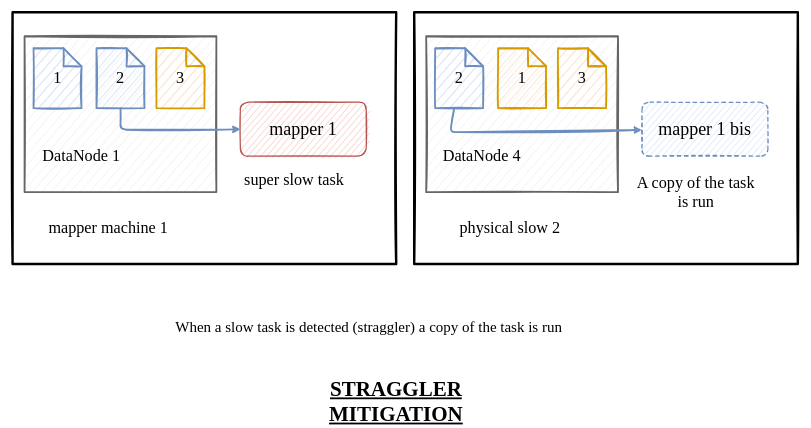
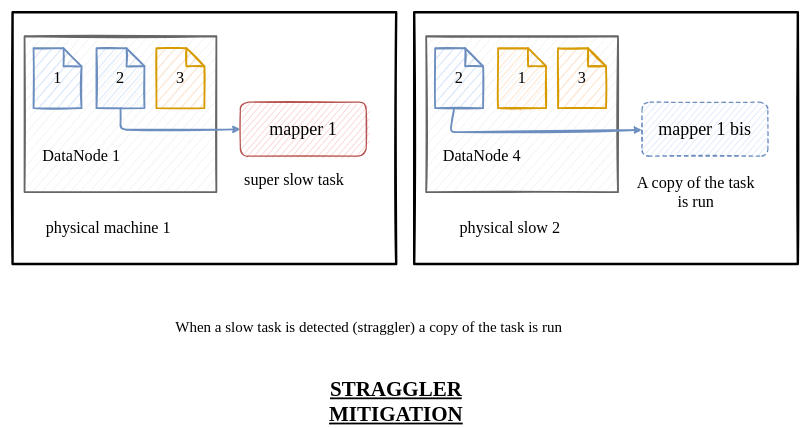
node "mapper machine 1": label "mapper machine 1" -> "physical machine 1"
